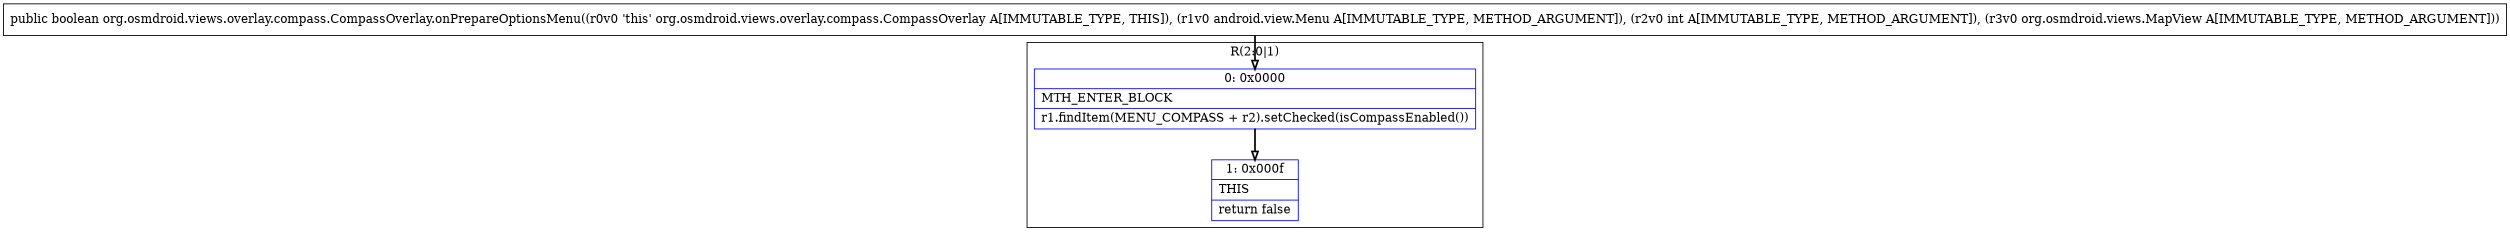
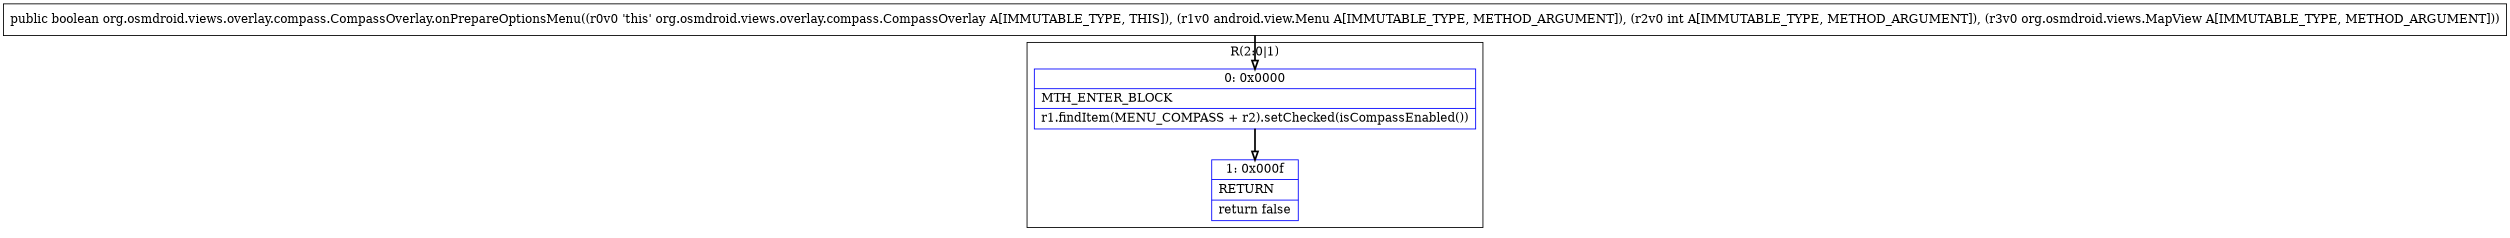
node "1: 0x000f": text "THIS" -> "RETURN"
